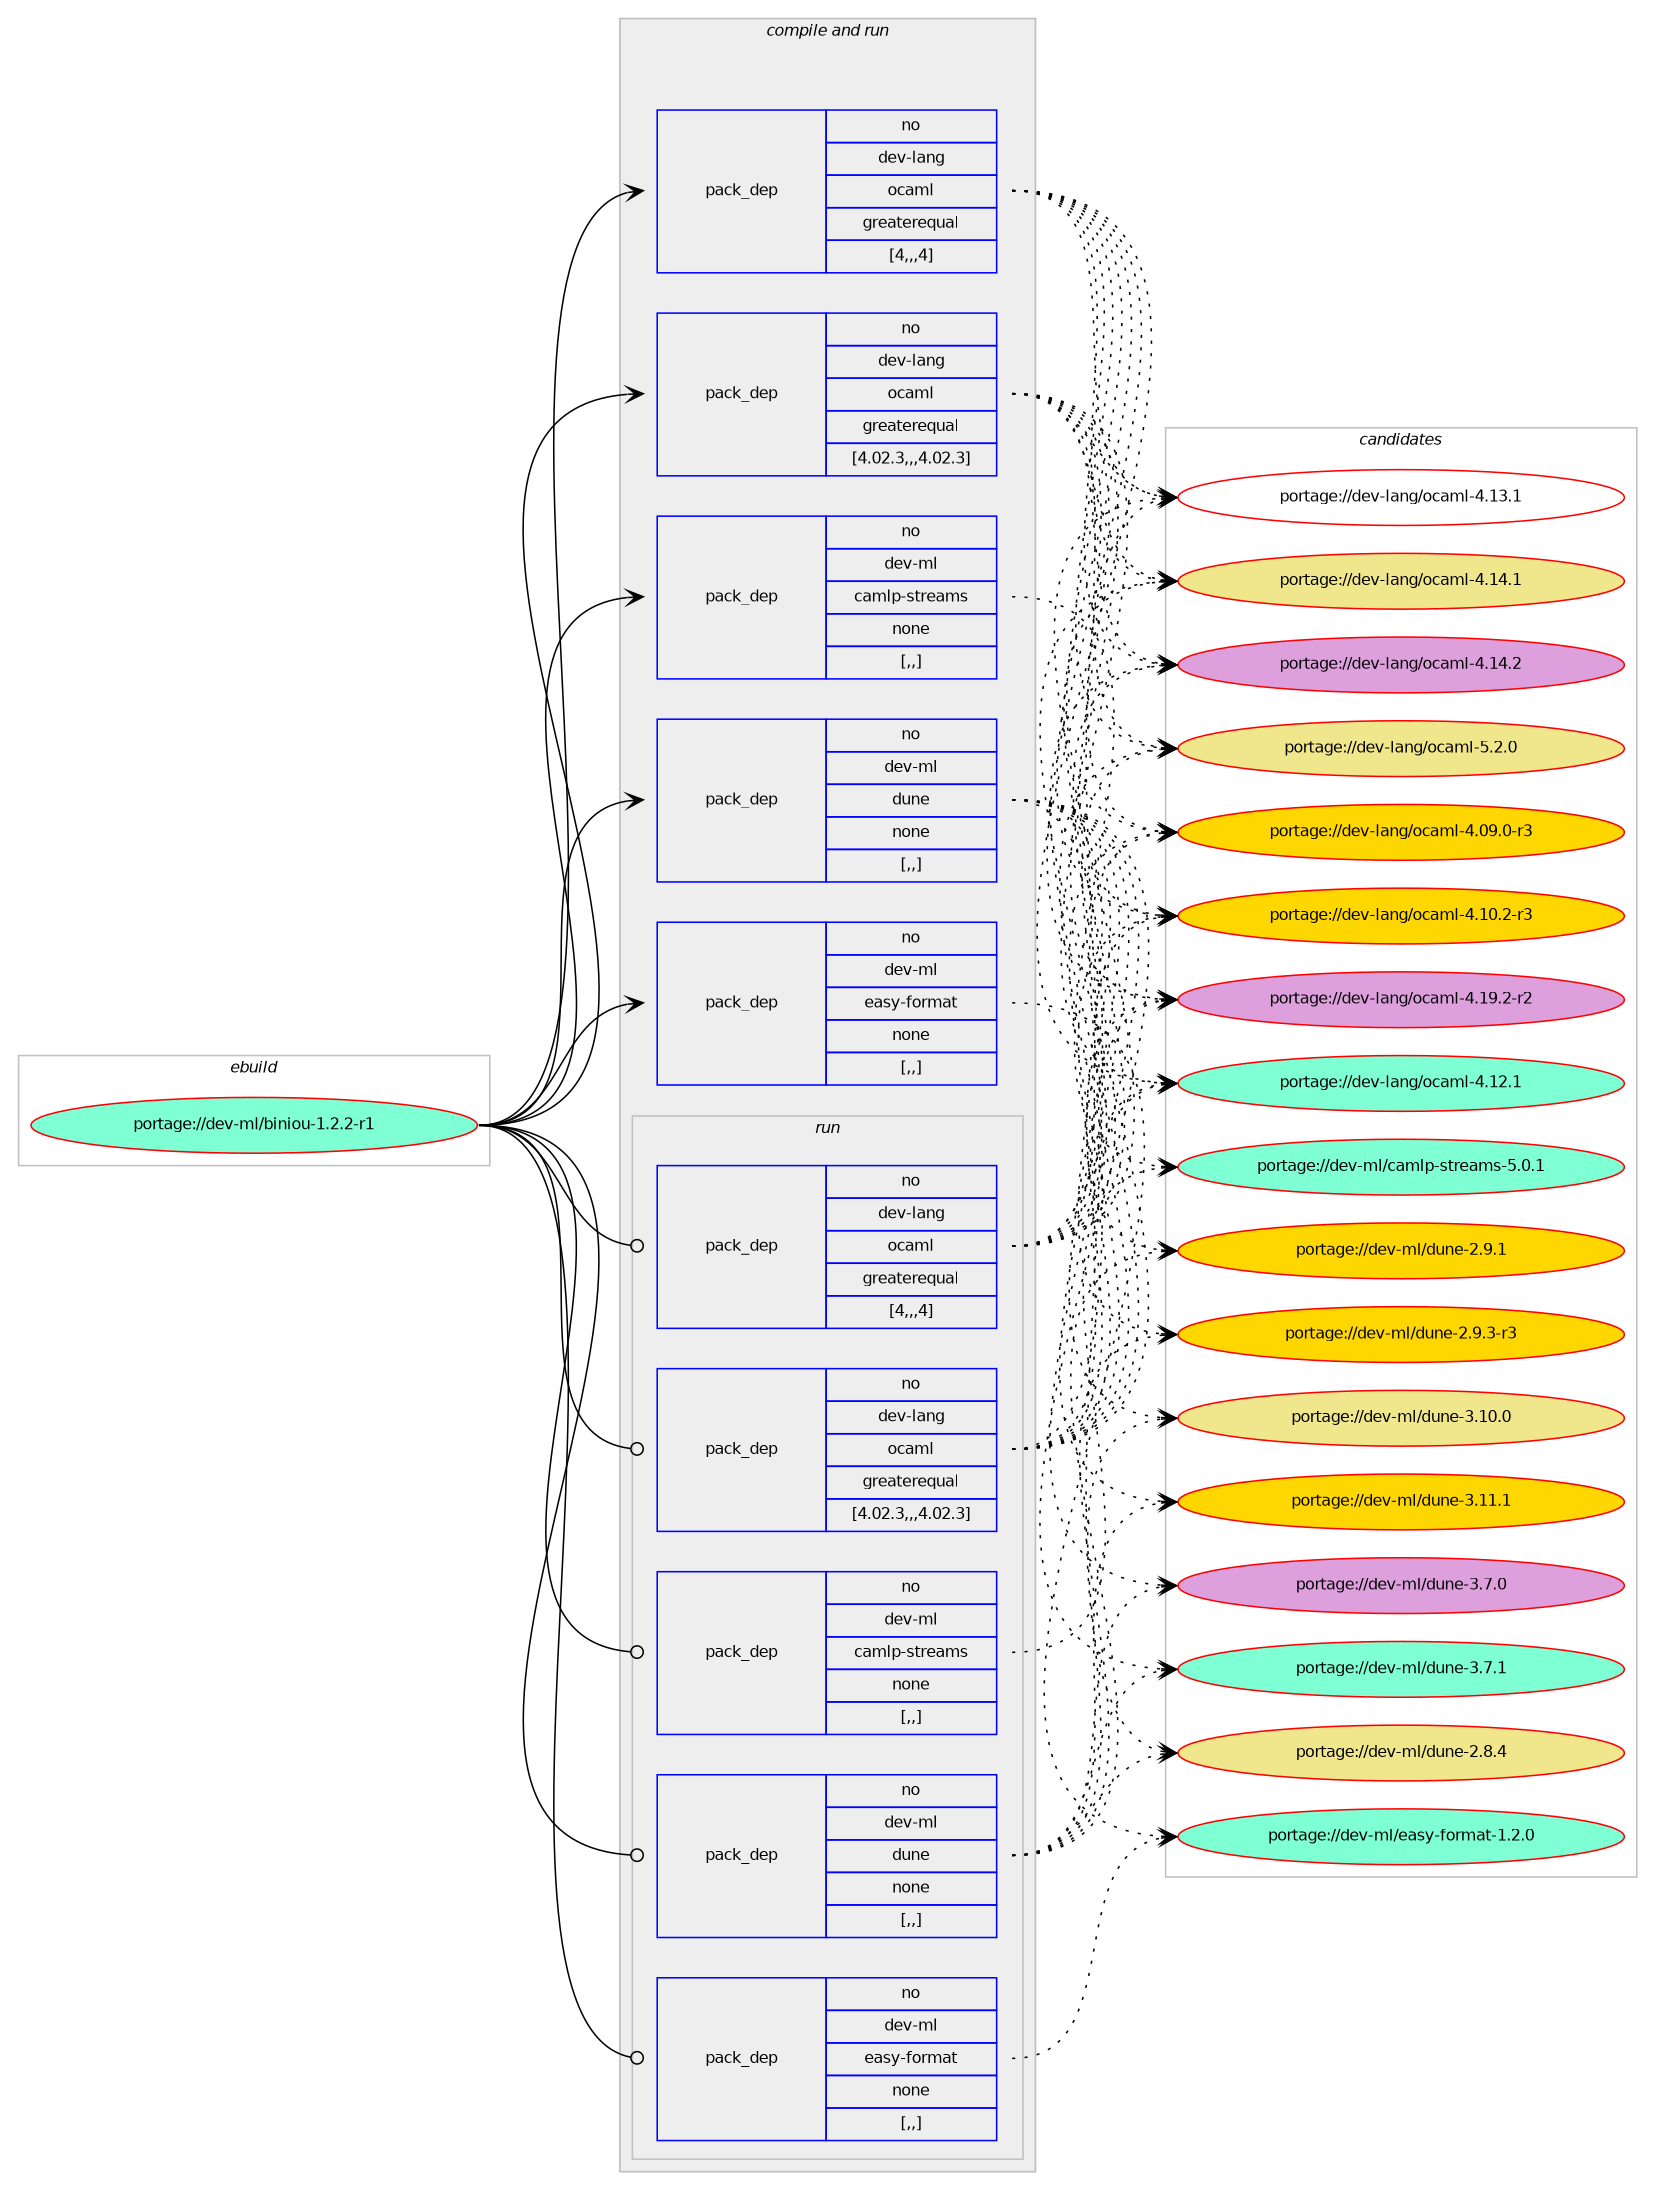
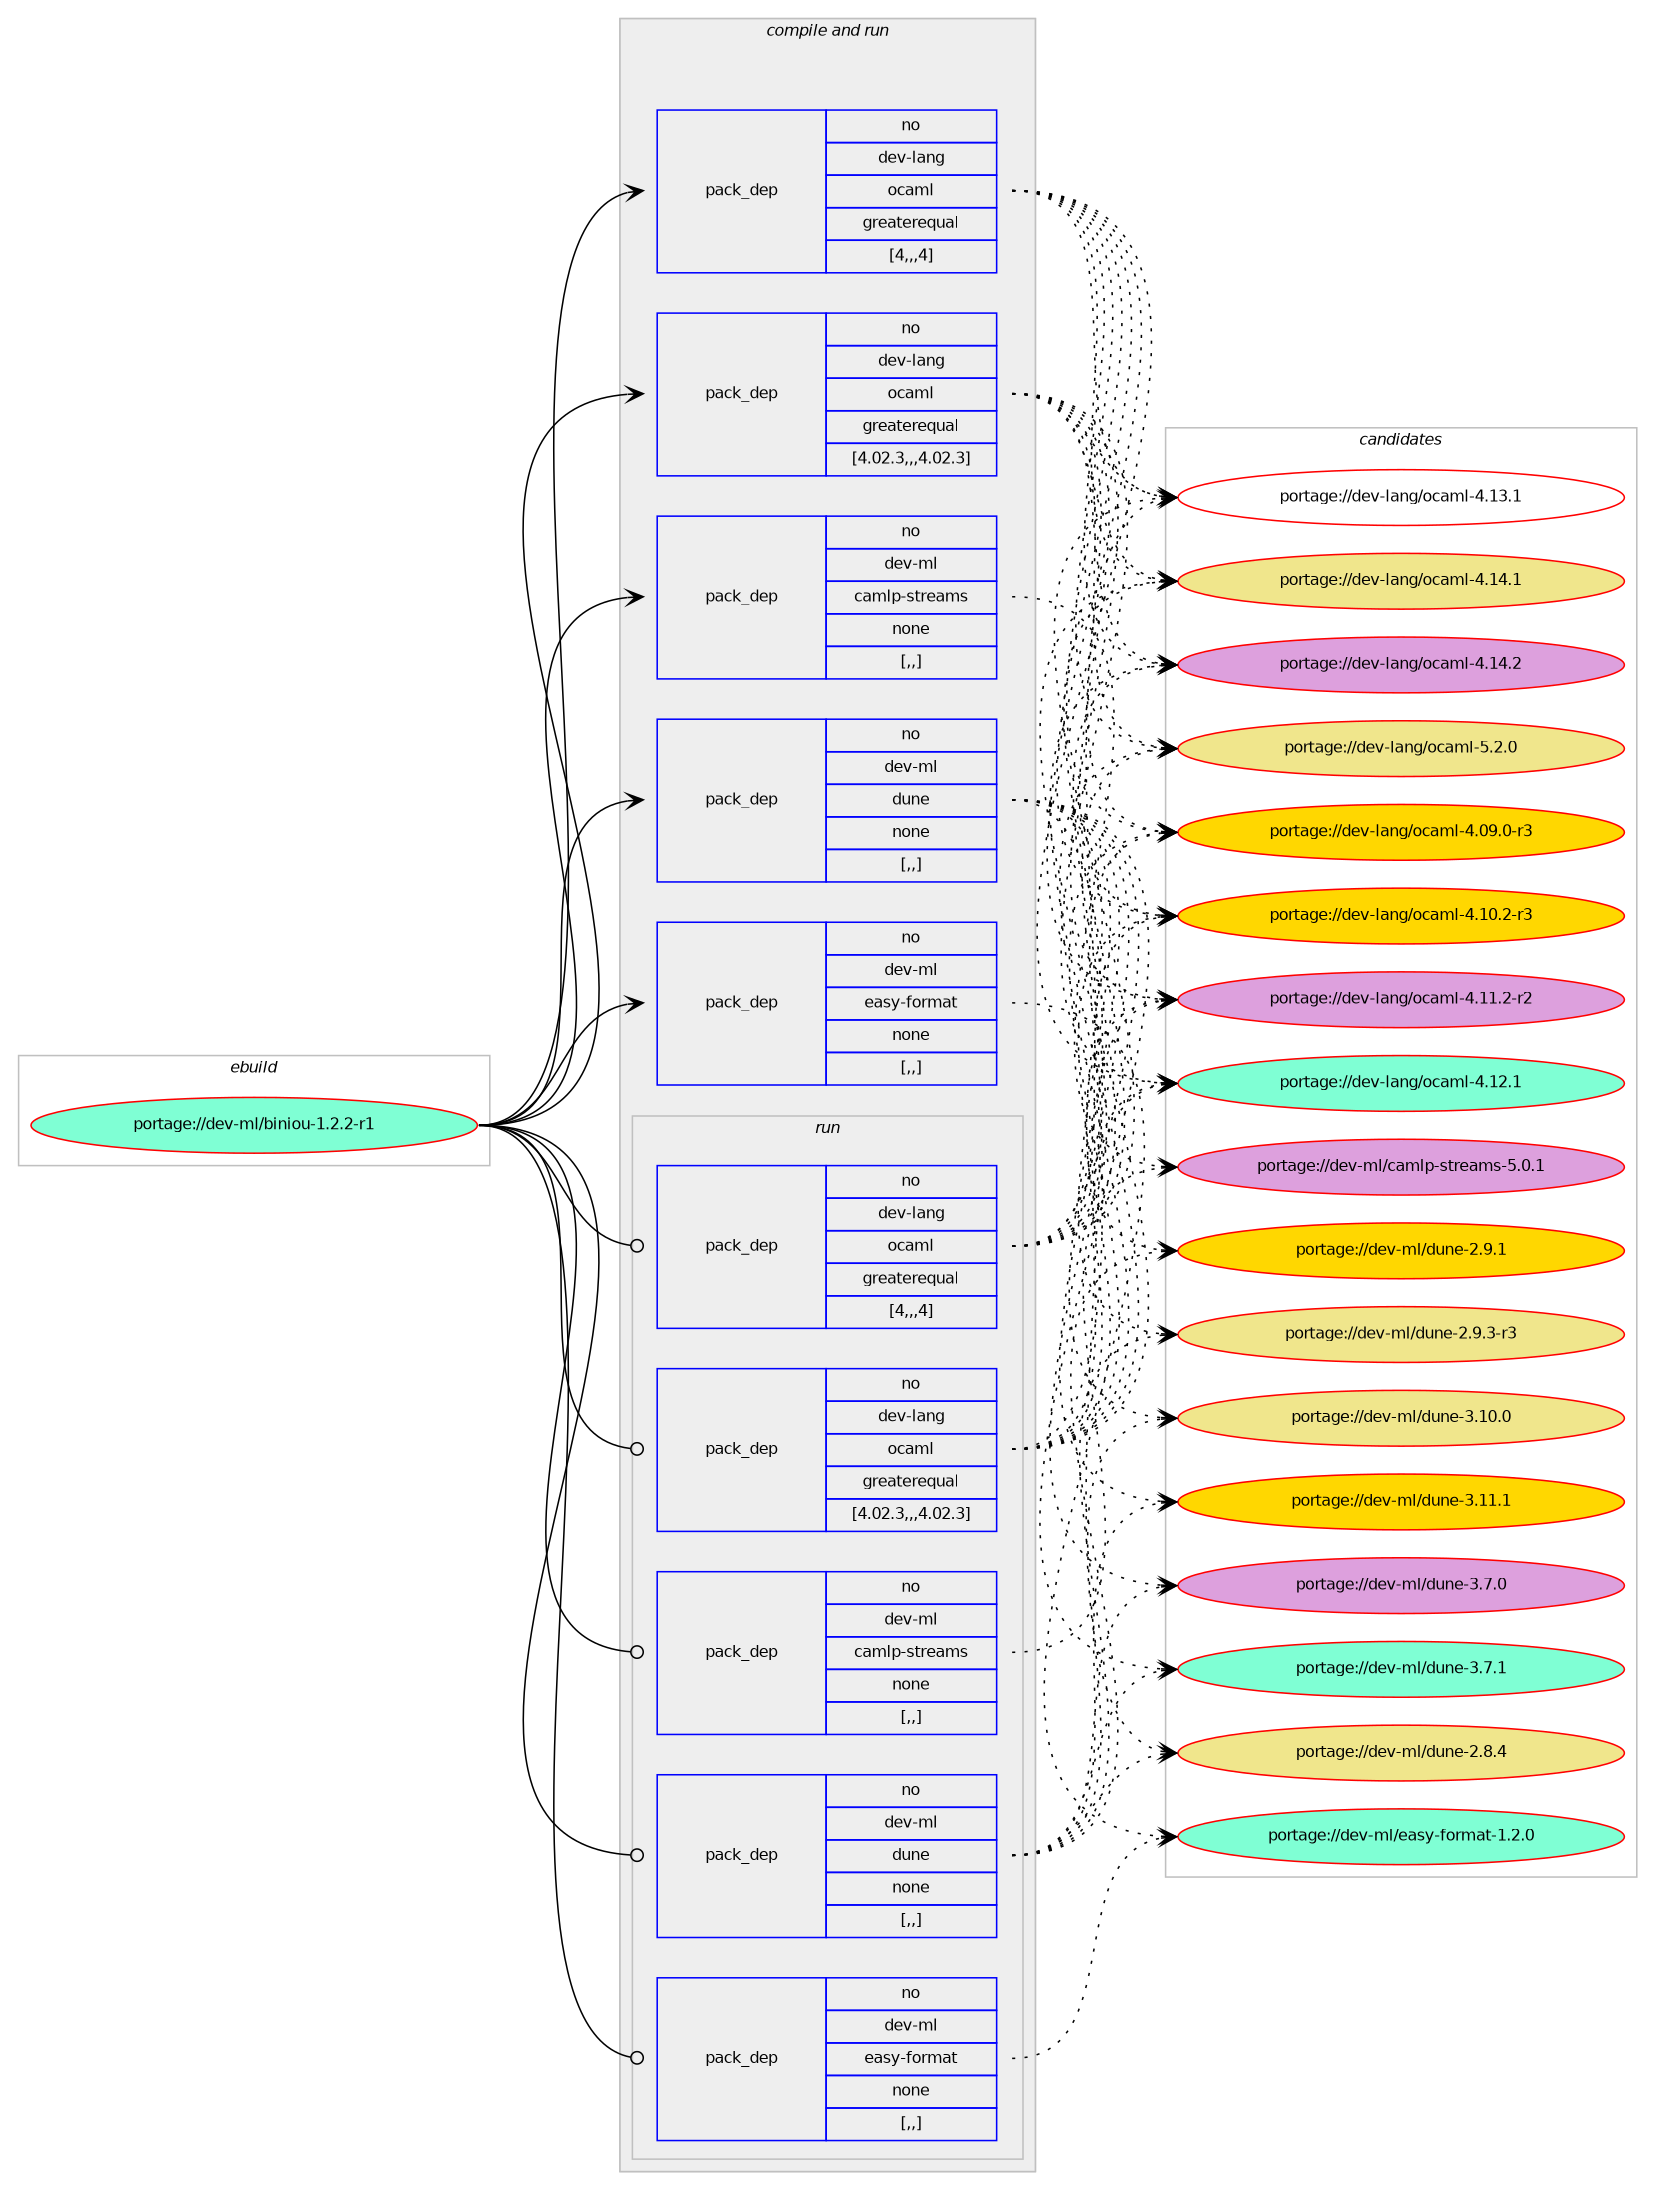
node "portage://dev-lang/ocaml-4.19.2-r2": label "portage://dev-lang/ocaml-4.19.2-r2" -> "portage://dev-lang/ocaml-4.11.2-r2"
node "portage://dev-ml/camlp-streams-5.0.1": fillcolor aquamarine -> plum
node "portage://dev-ml/dune-2.9.3-r3": fillcolor gold -> khaki
